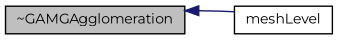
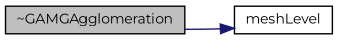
edge "meshLevel" -> "~GAMGAgglomeration": reversed
